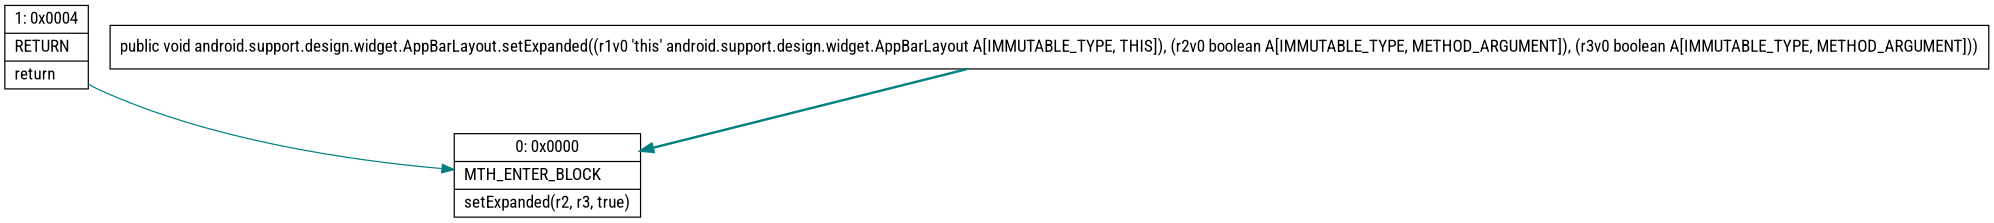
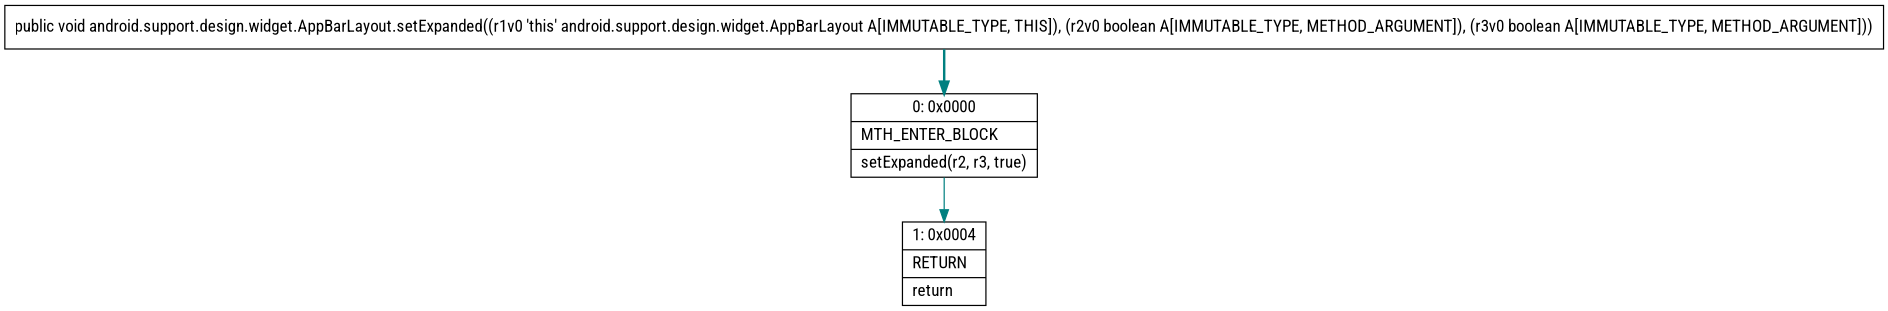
edge "1: 0x0004" -> "0: 0x0000": reversed
